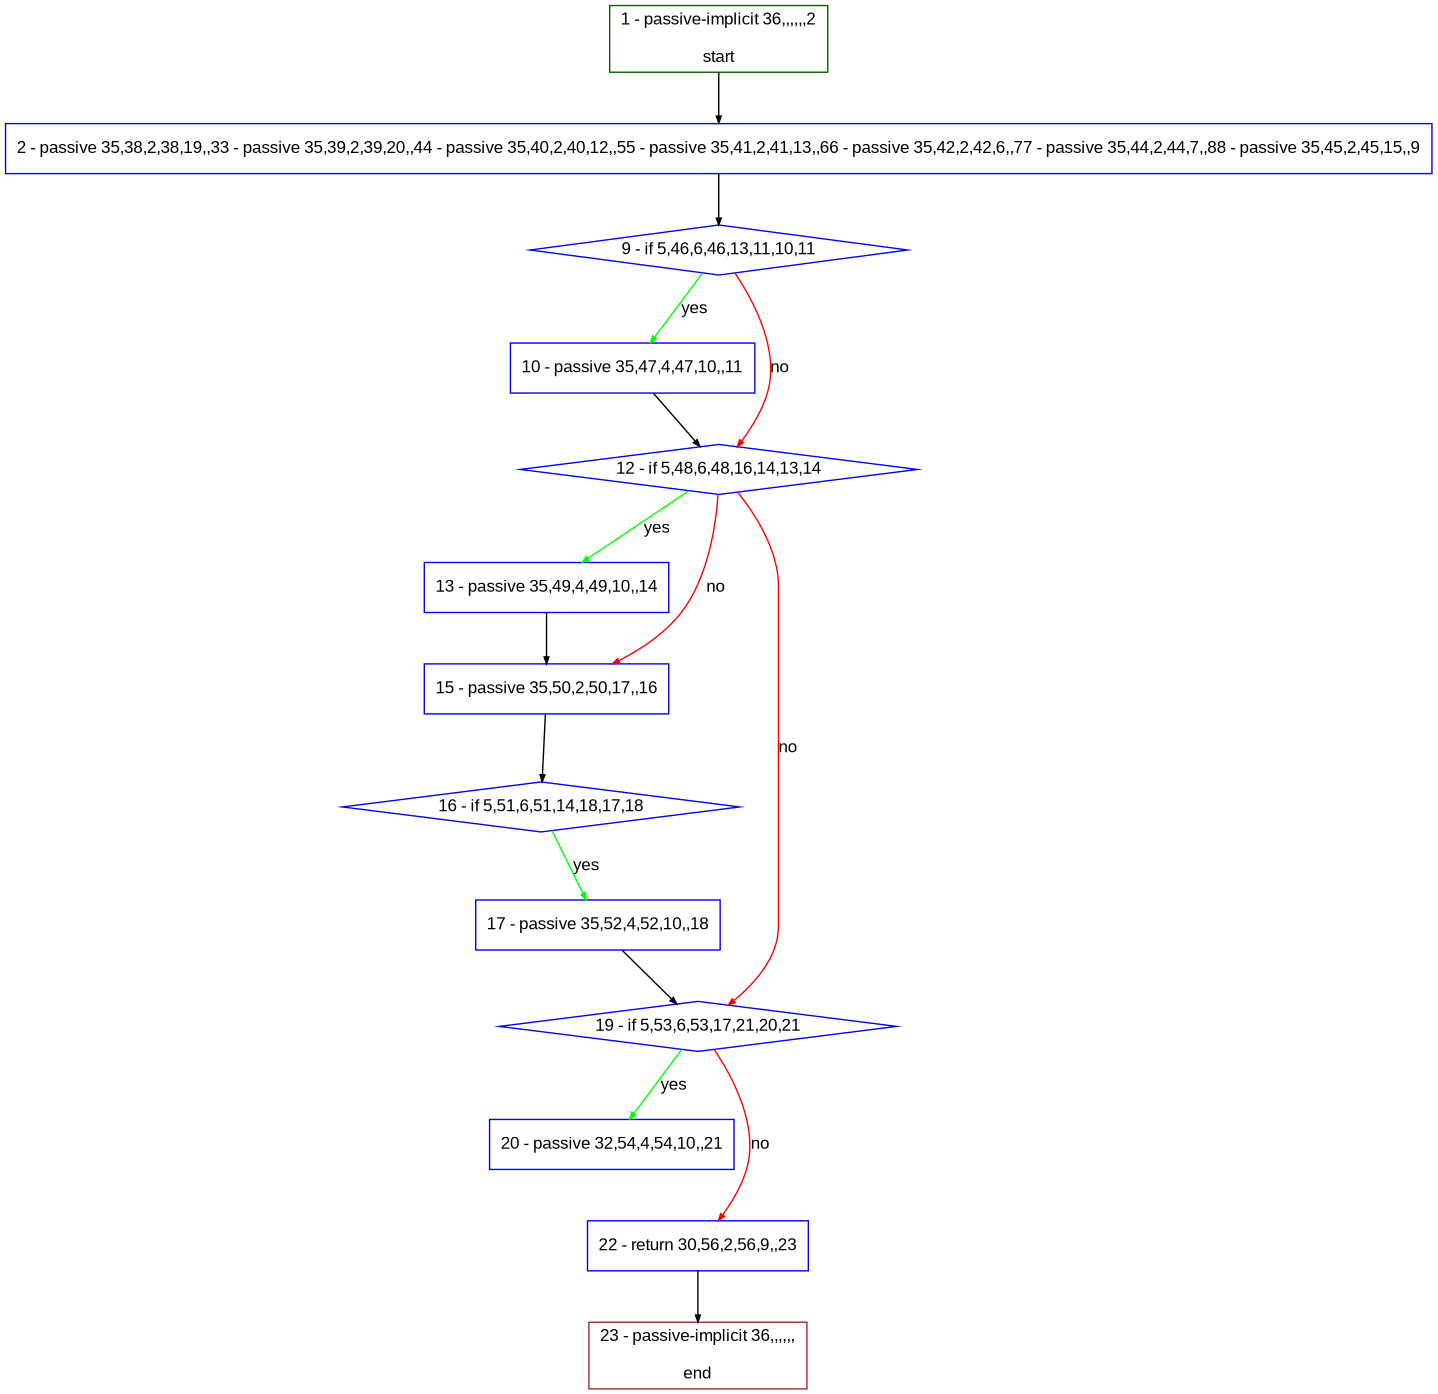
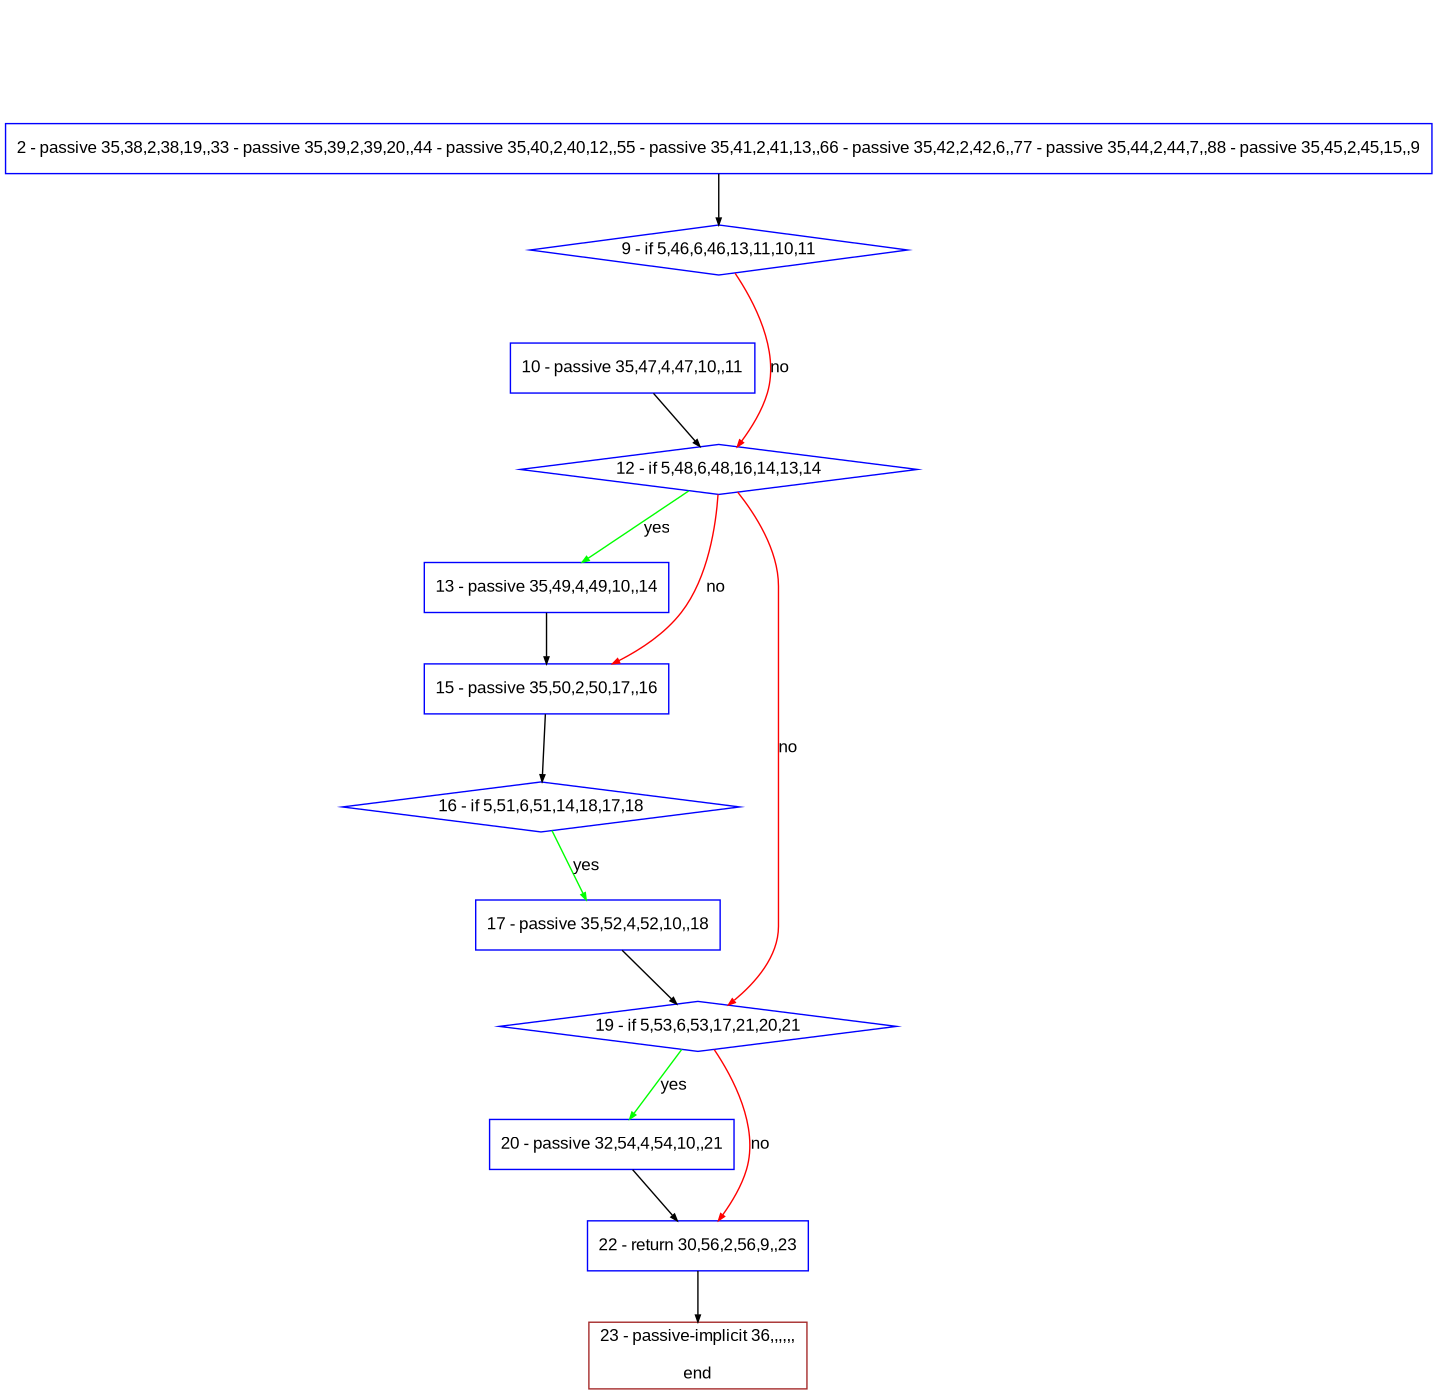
node "1 - passive-implicit 36,,,,,,2 start": removed
edge "9 - if 5,46,6,46,13,11,10,11" -> "10 - passive 35,47,4,47,10,,11": removed, label "yes"
edge "20 - passive 32,54,4,54,10,,21" -> "22 - return 30,56,2,56,9,,23": added
